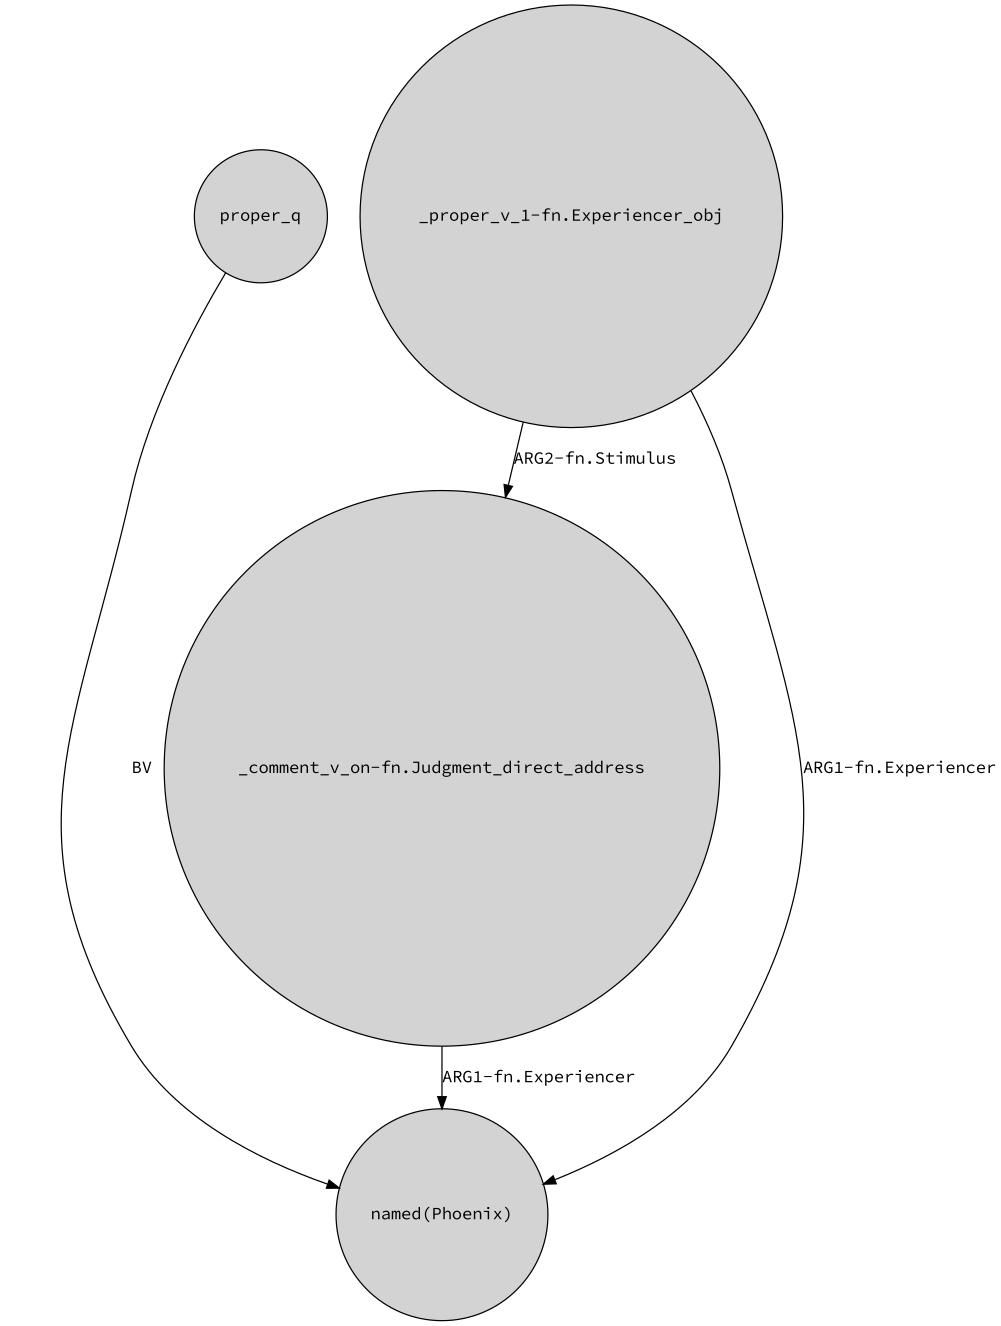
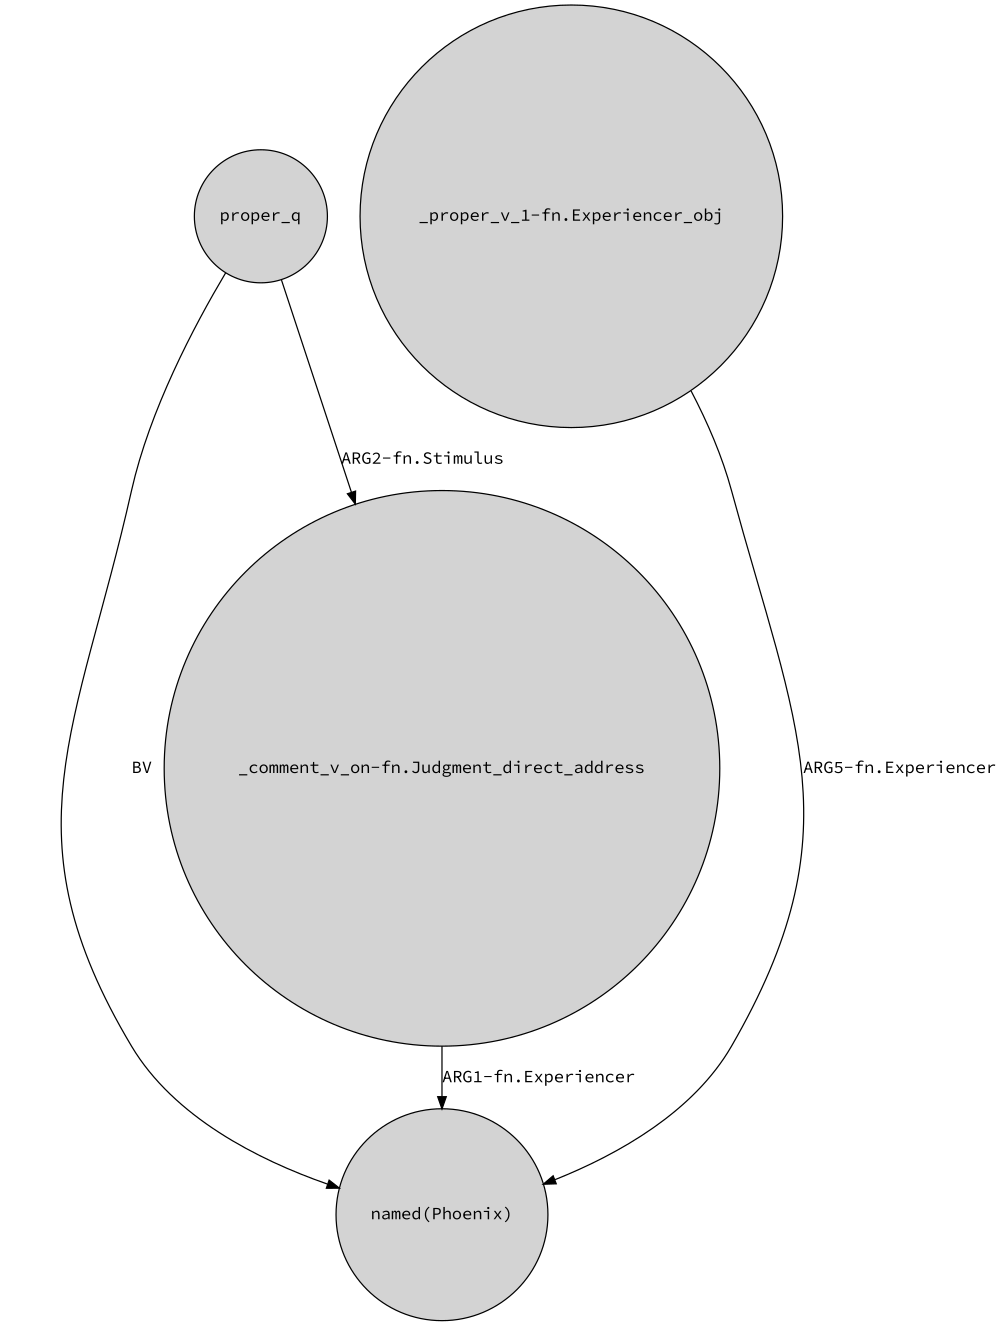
edge "_proper_v_1-fn.Experiencer_obj" -> "_comment_v_on-fn.Judgment_direct_address": now "proper_q" -> "_comment_v_on-fn.Judgment_direct_address"
edge "_proper_v_1-fn.Experiencer_obj" -> "named(Phoenix)": label "ARG1-fn.Experiencer" -> "ARG5-fn.Experiencer"
